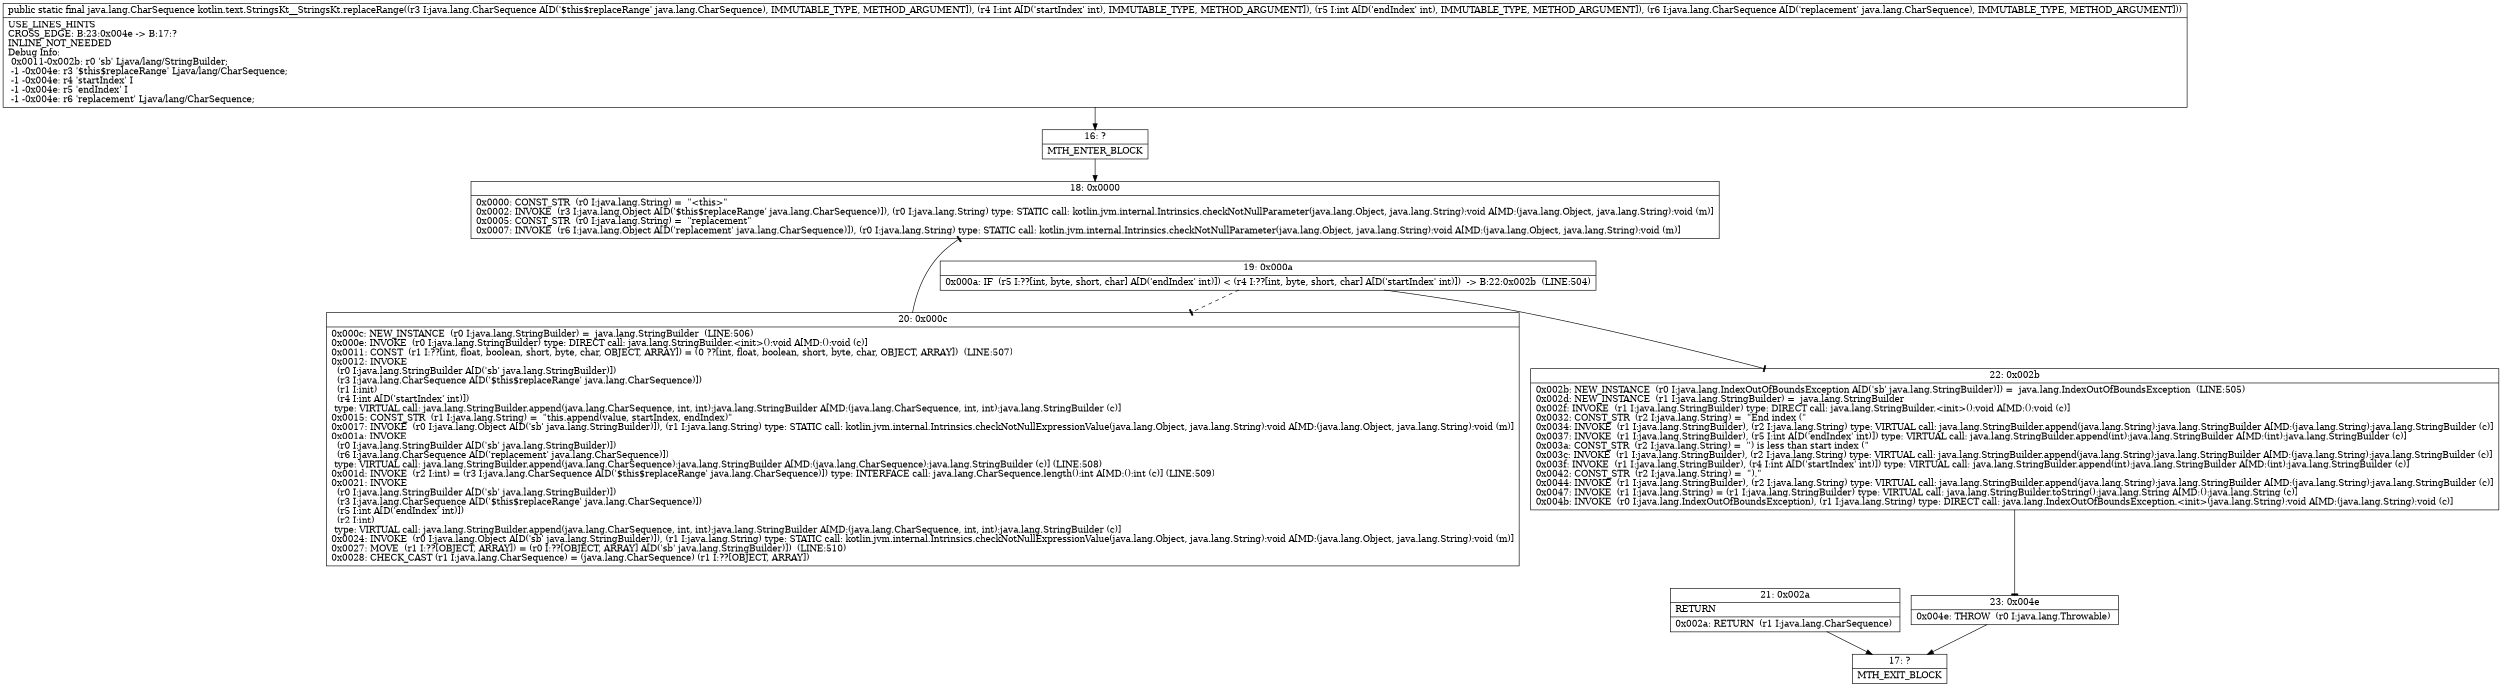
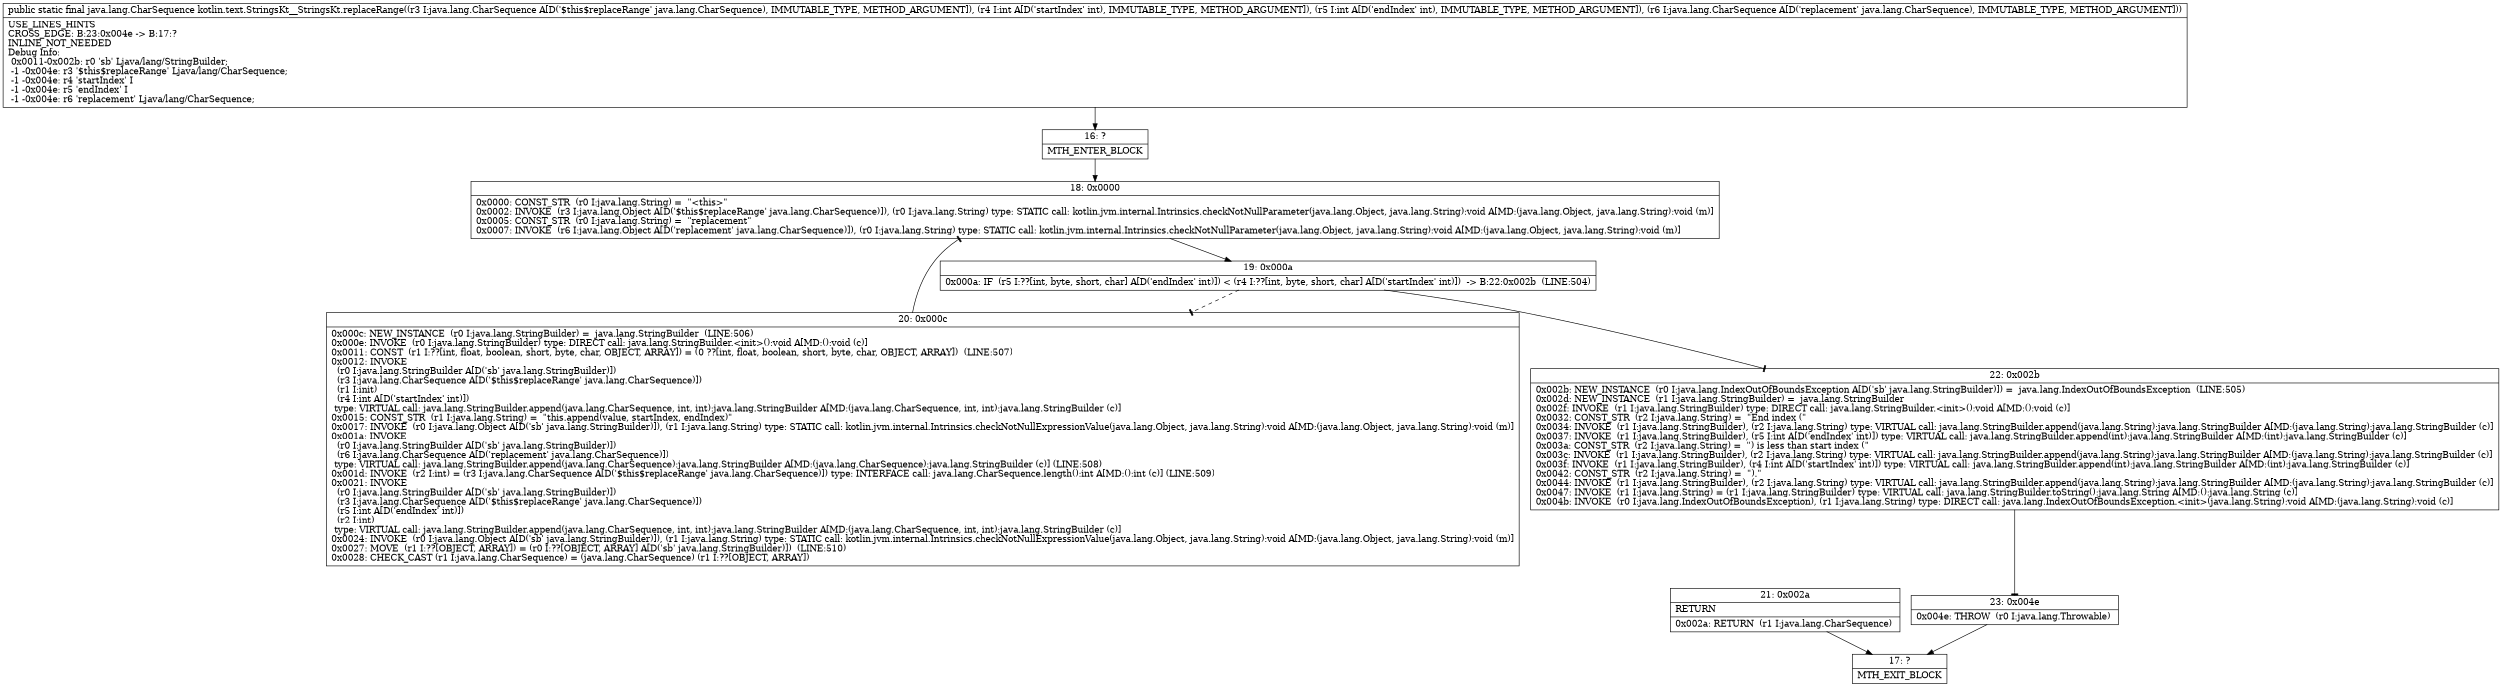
edge "18: 0x0000" -> "19: 0x000a": added
